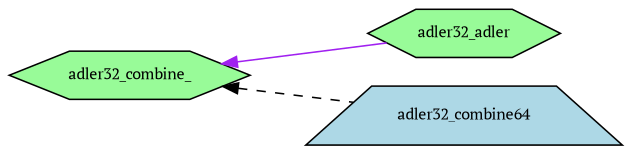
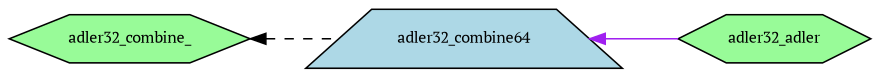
edge "adler32_adler" -> "adler32_combine_": now "adler32_adler" -> "adler32_combine64"
